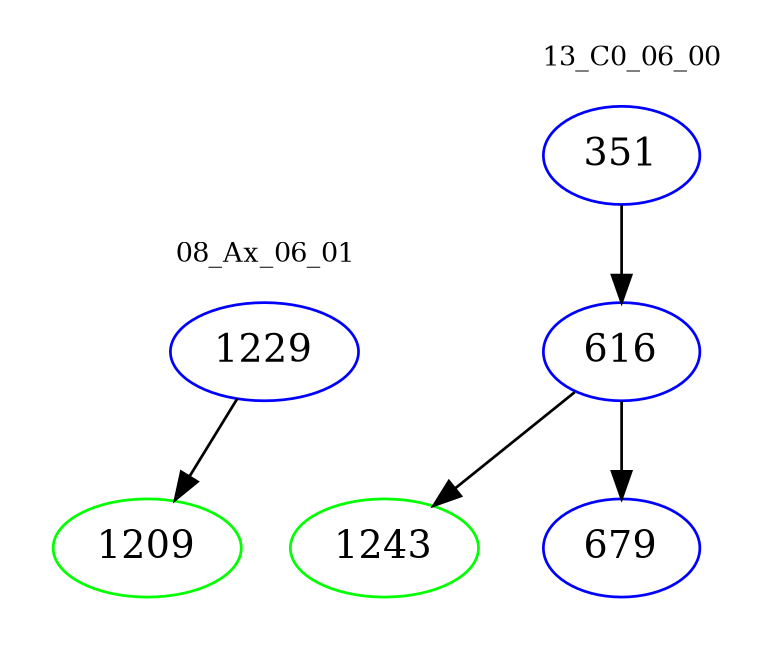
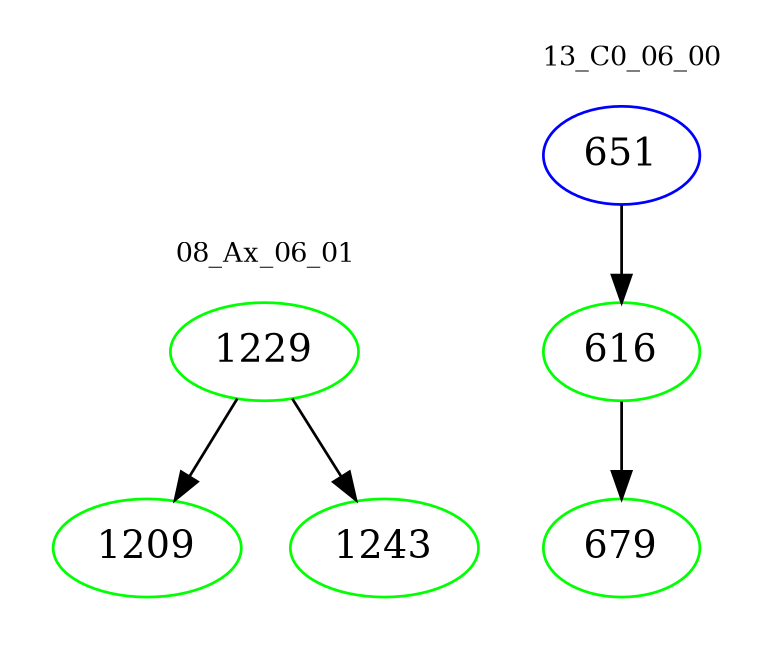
node "351": label "351" -> "651"
node "1229": color blue -> green
node "616": color blue -> green
edge "616" -> "1243": now "1229" -> "1243"
node "679": color blue -> green
